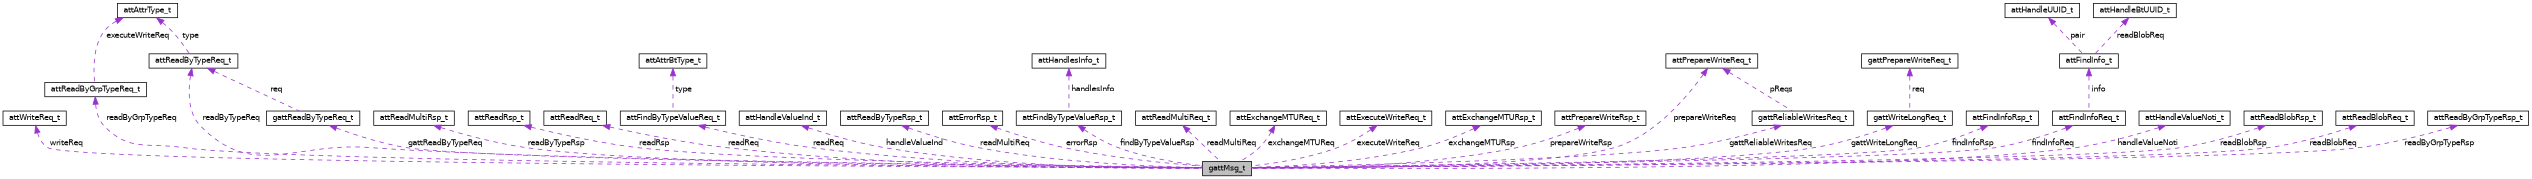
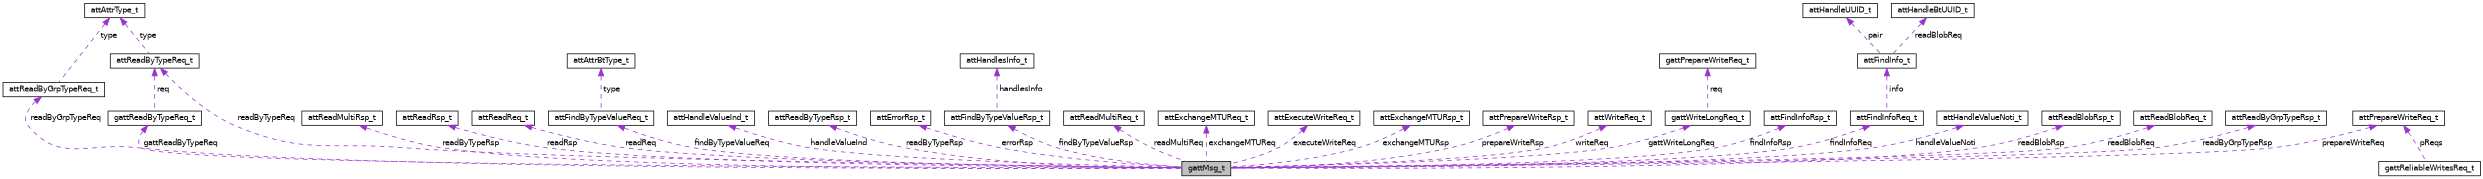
edge "attReadByGrpTypeReq_t" -> "attAttrType_t": label " executeWriteReq" -> " type"
edge "gattMsg_t" -> "attFindByTypeValueReq_t": label " readReq" -> " findByTypeValueReq"
edge "gattMsg_t" -> "attReadByTypeRsp_t": label " readMultiReq" -> " readByTypeRsp"
edge "gattMsg_t" -> "gattReliableWritesReq_t": removed, label "gattReliableWritesReq"
